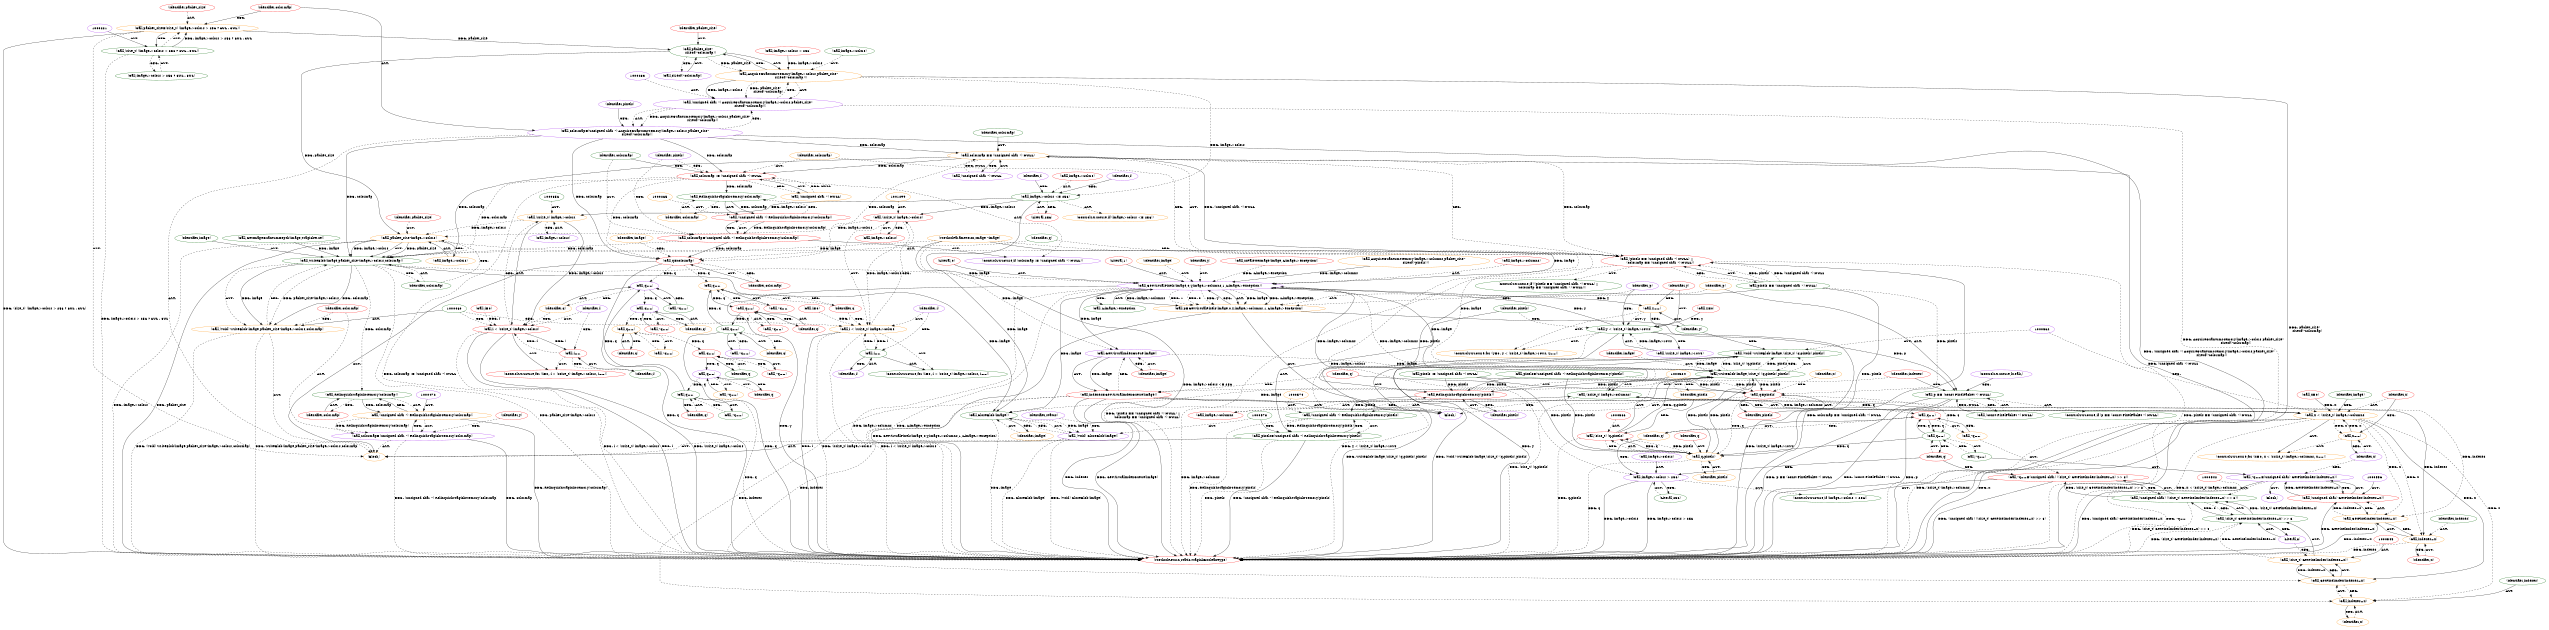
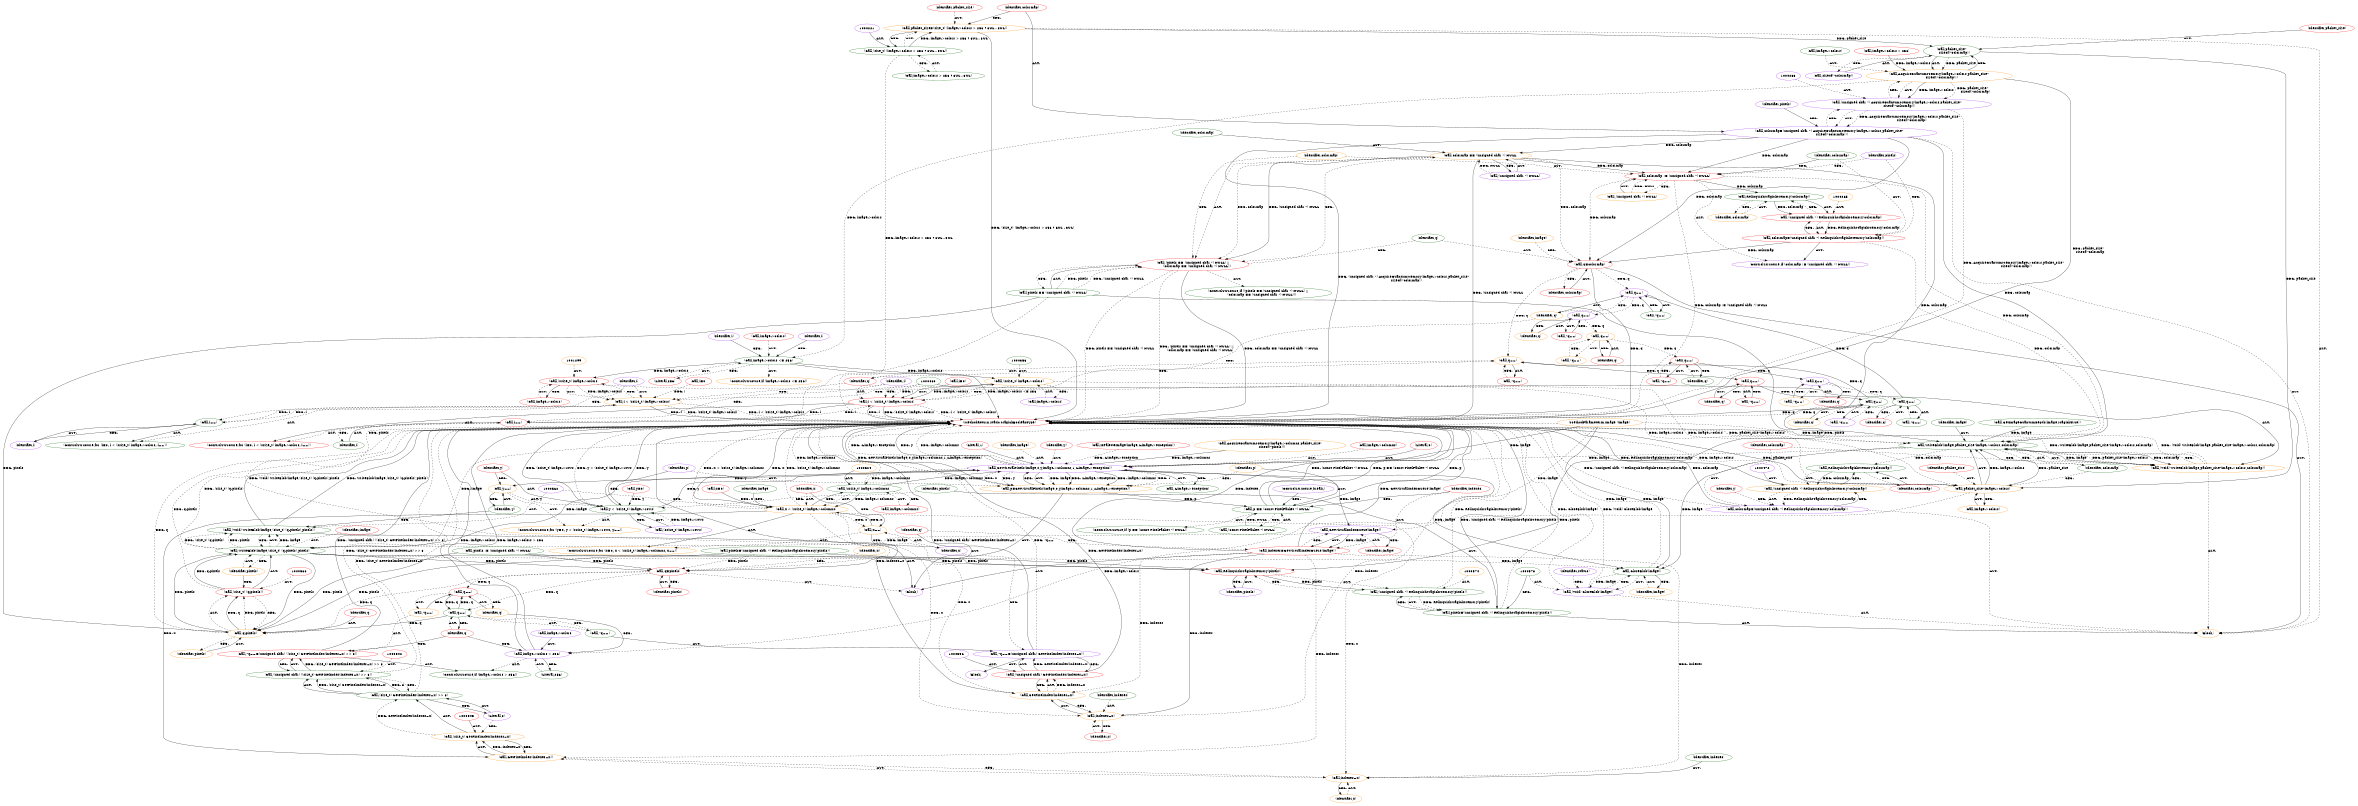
edge "(Call,WriteBlob(image,packet_size*image->colors,colormap))" -> "(MethodReturn,static MagickBooleanType)": reversed
